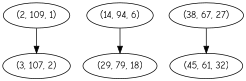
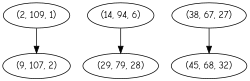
node "(3, 107, 2)": label "(3, 107, 2)" -> "(9, 107, 2)"
node "(29, 79, 18)": label "(29, 79, 18)" -> "(29, 79, 28)"
node "(45, 61, 32)": label "(45, 61, 32)" -> "(45, 68, 32)"
